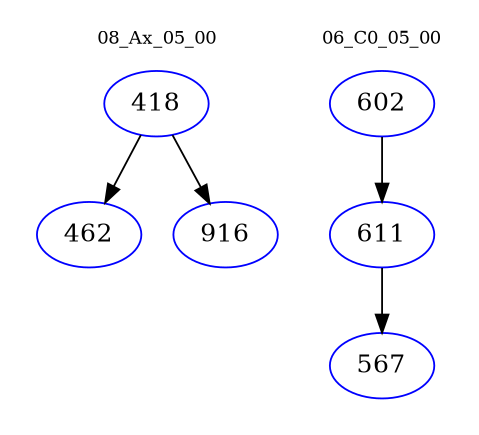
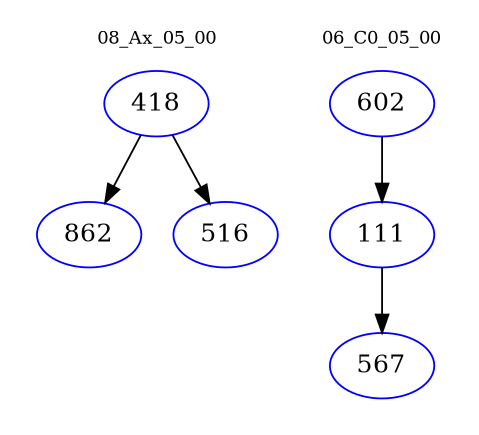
node "462": label "462" -> "862"
node "916": label "916" -> "516"
node "611": label "611" -> "111"
